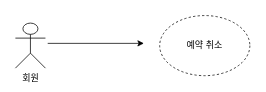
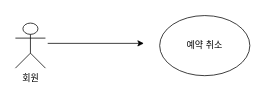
node "예약 취소": style dashed -> solid
